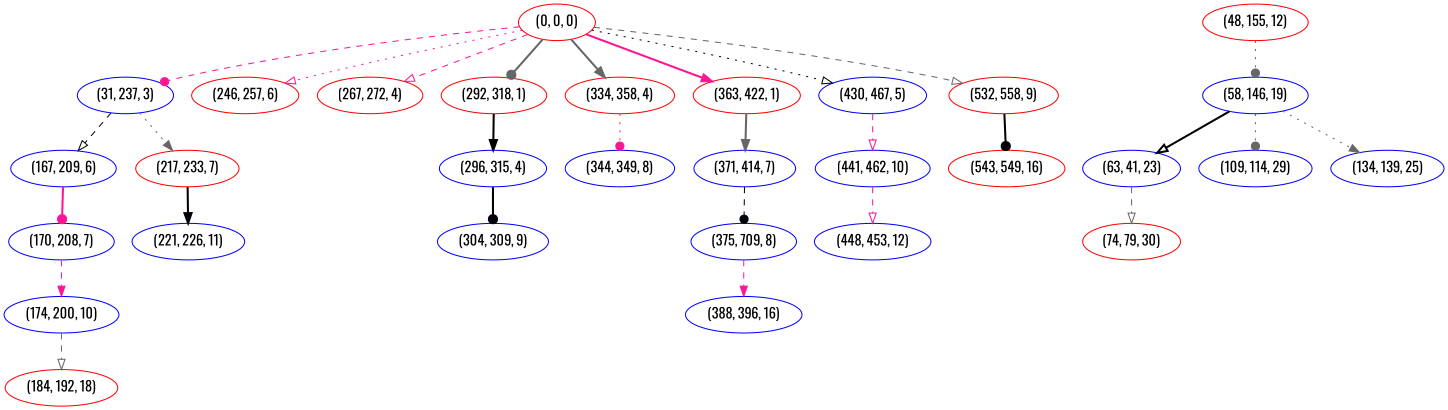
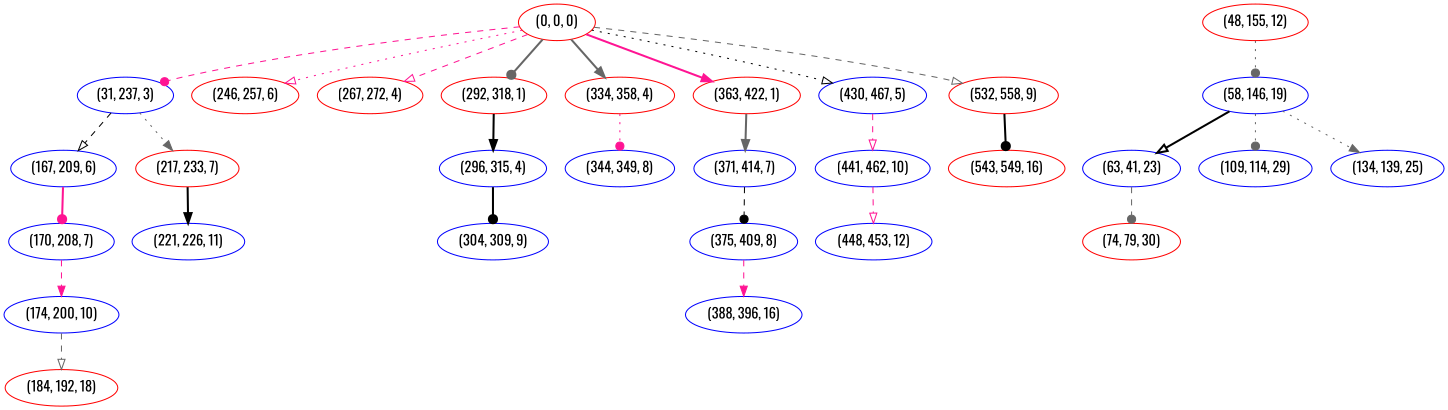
edge "(63, 41, 23)" -> "(74, 79, 30)": arrowhead onormal -> dot
node "(375, 709, 8)": label "(375, 709, 8)" -> "(375, 409, 8)"
